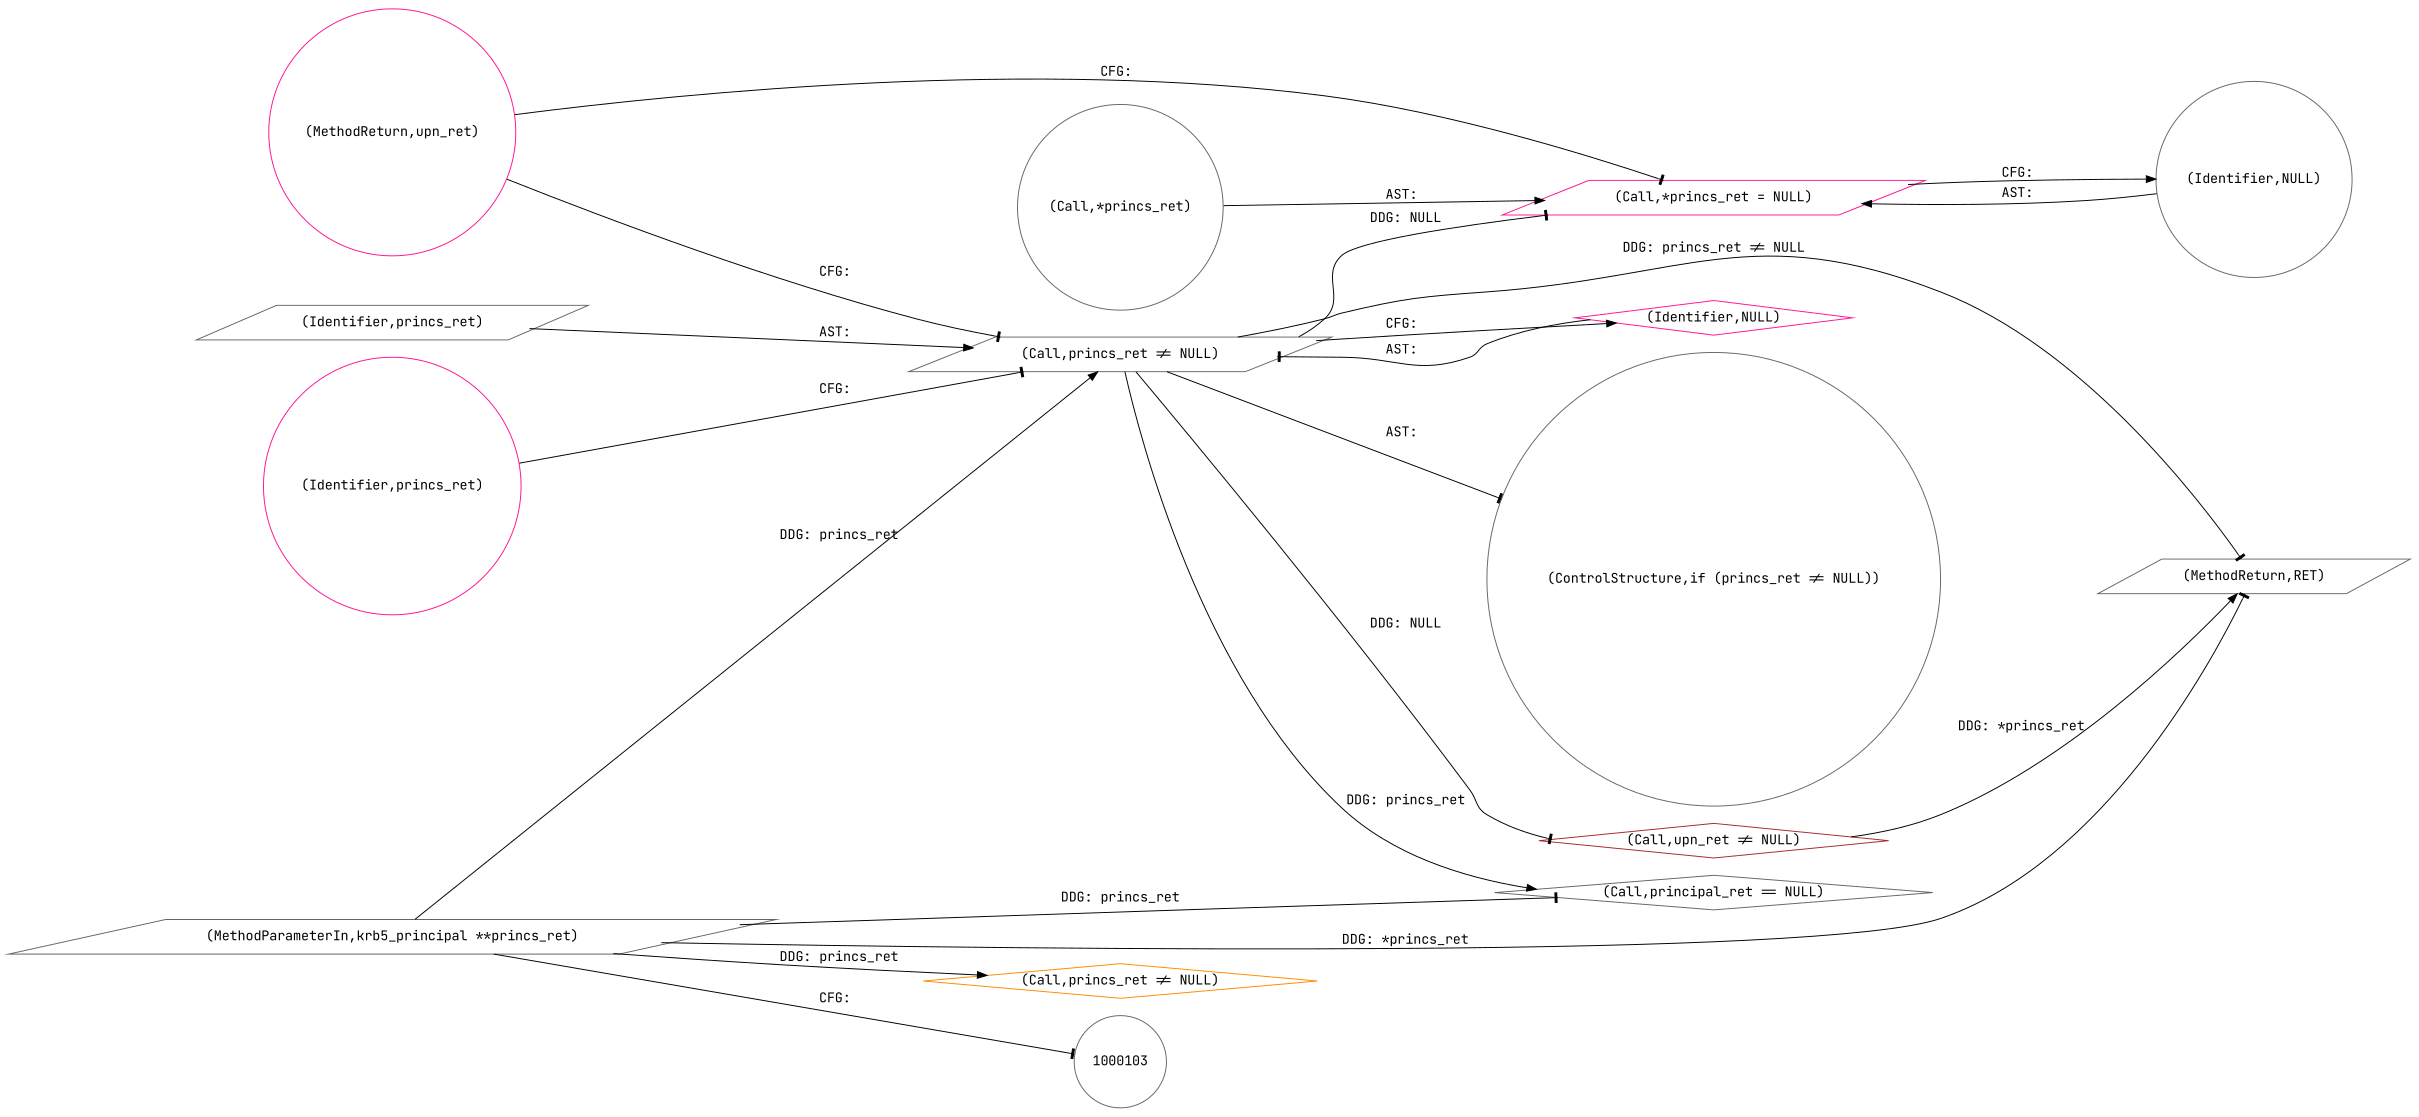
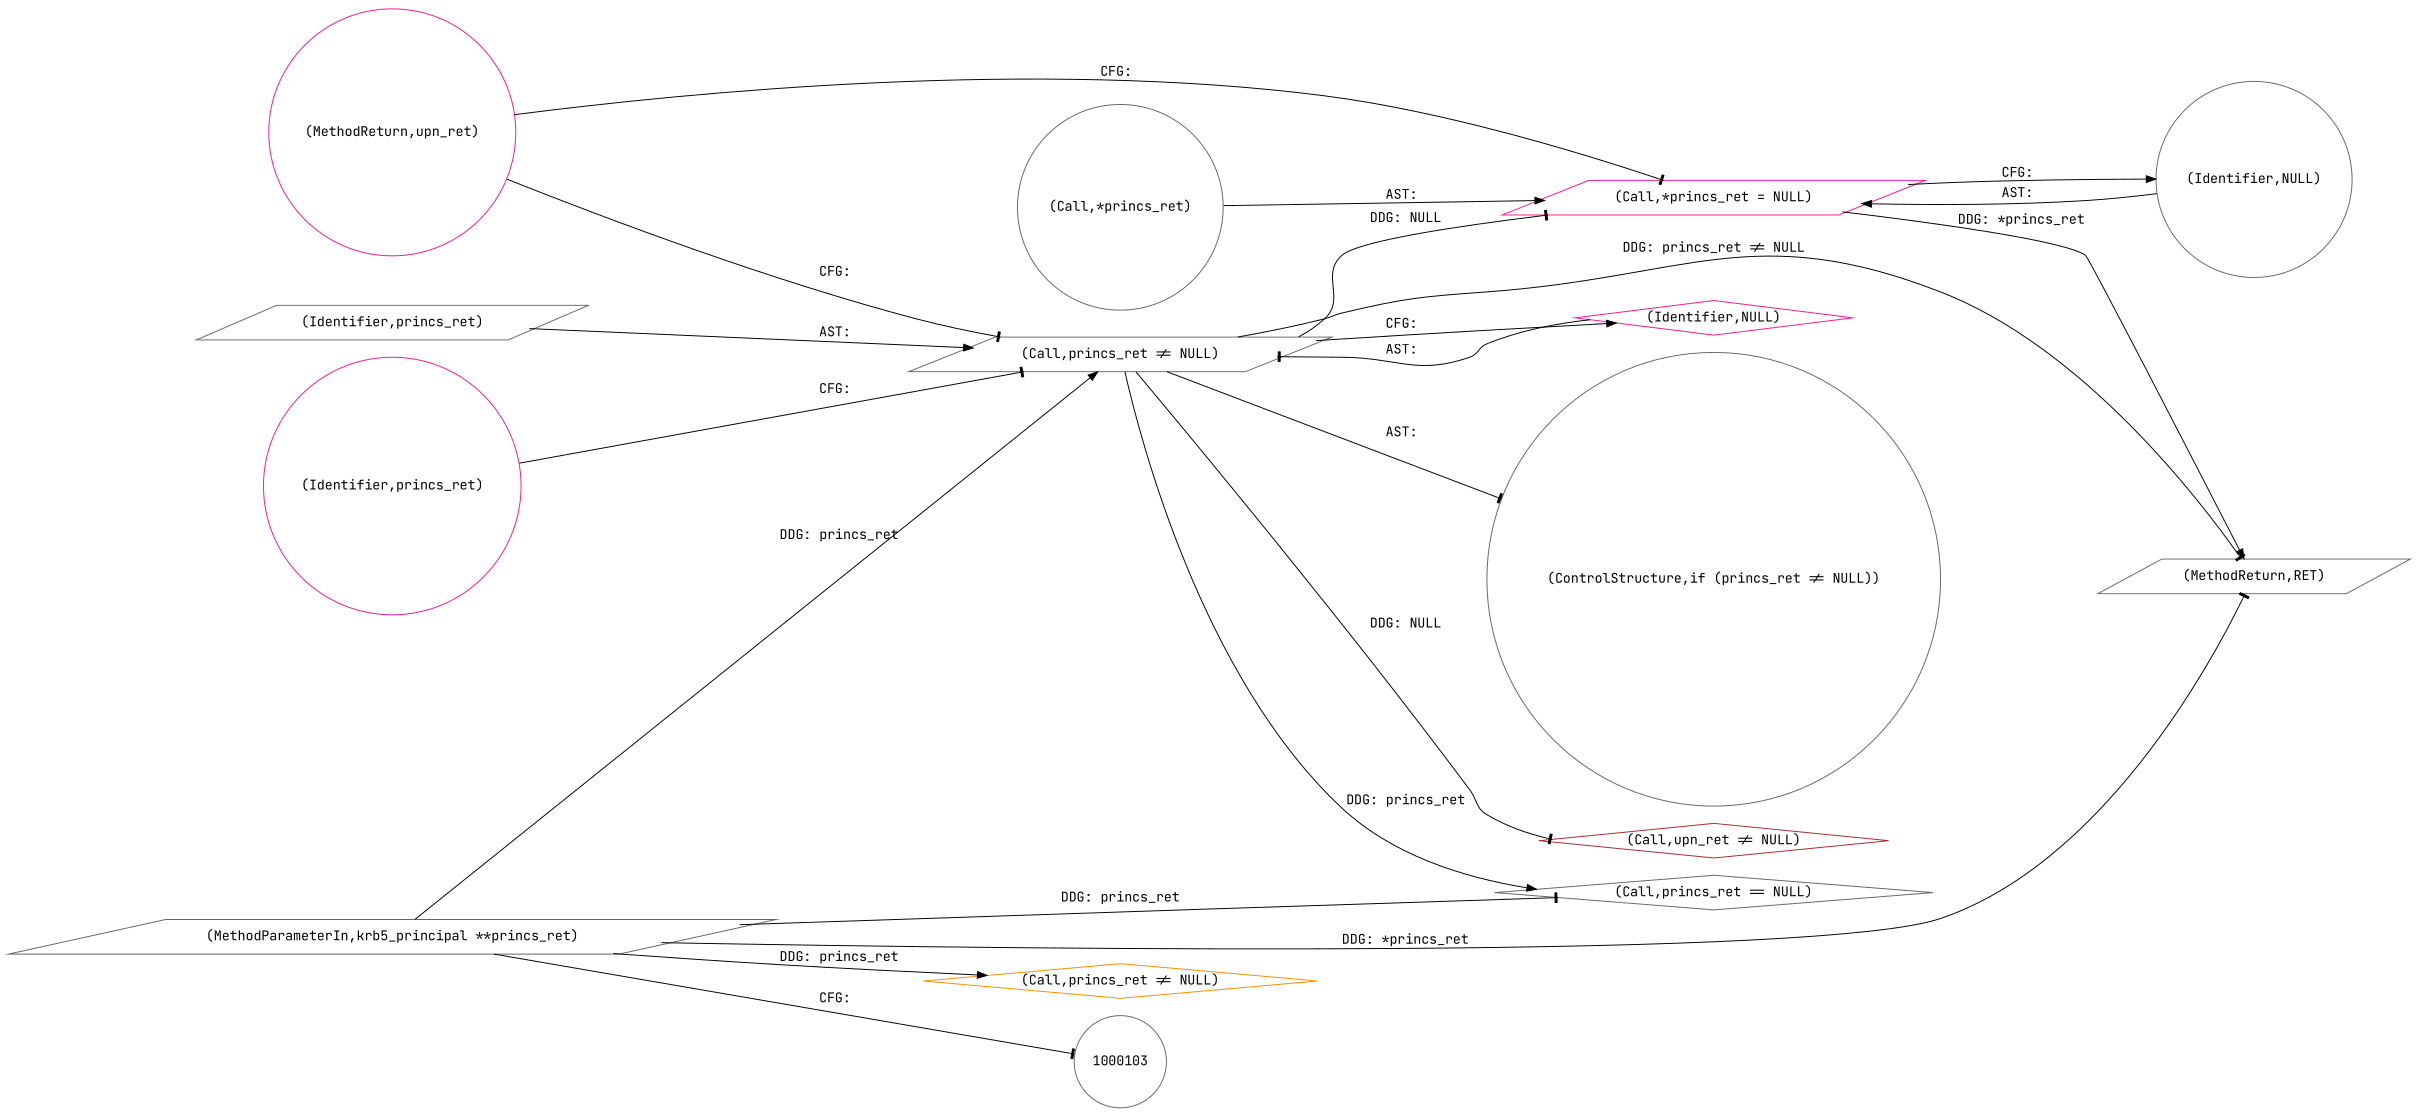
edge "(Call,upn_ret != NULL)" -> "(MethodReturn,RET)": now "(Call,*princs_ret = NULL)" -> "(MethodReturn,RET)"
node "(Call,principal_ret == NULL)": label "(Call,principal_ret == NULL)" -> "(Call,princs_ret == NULL)"
